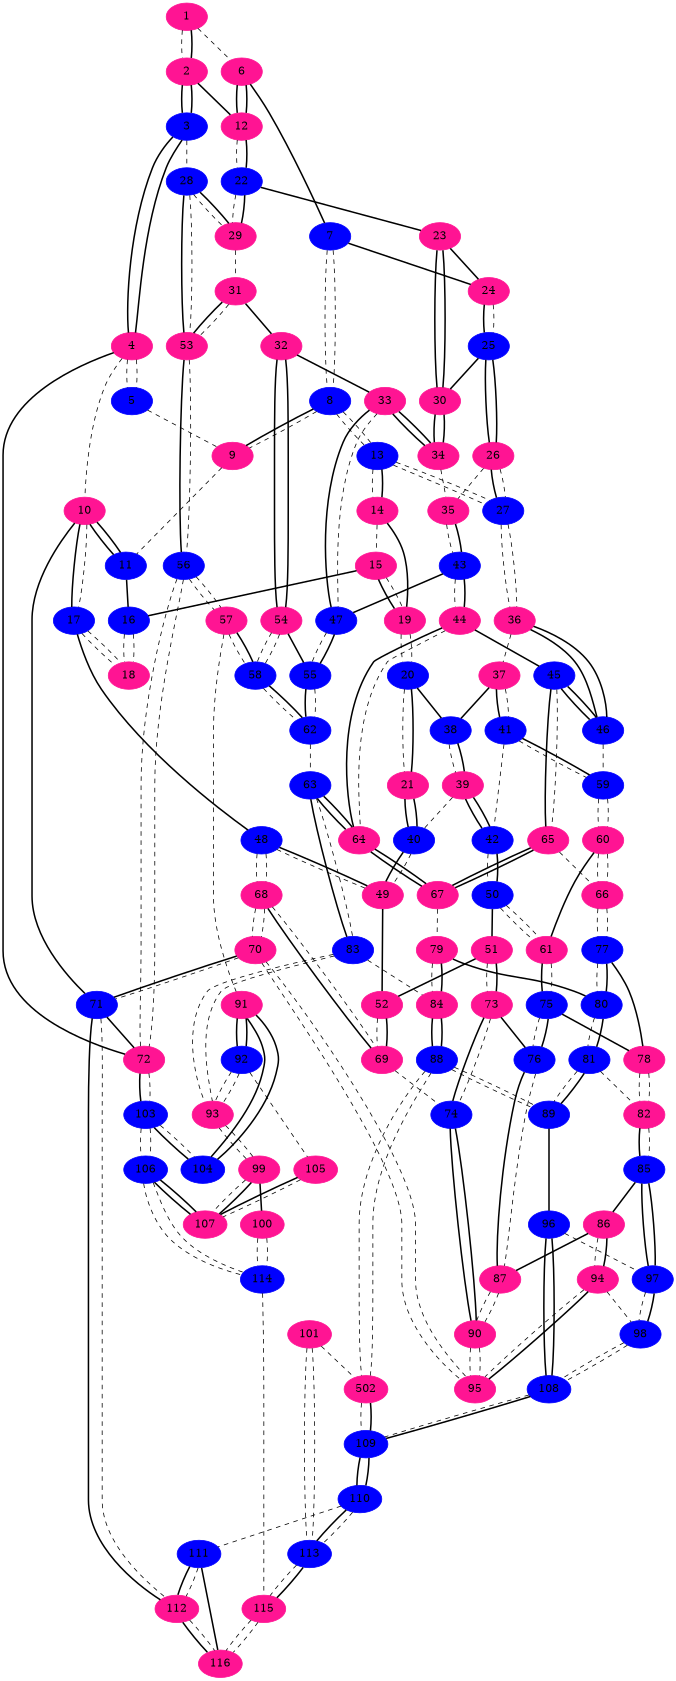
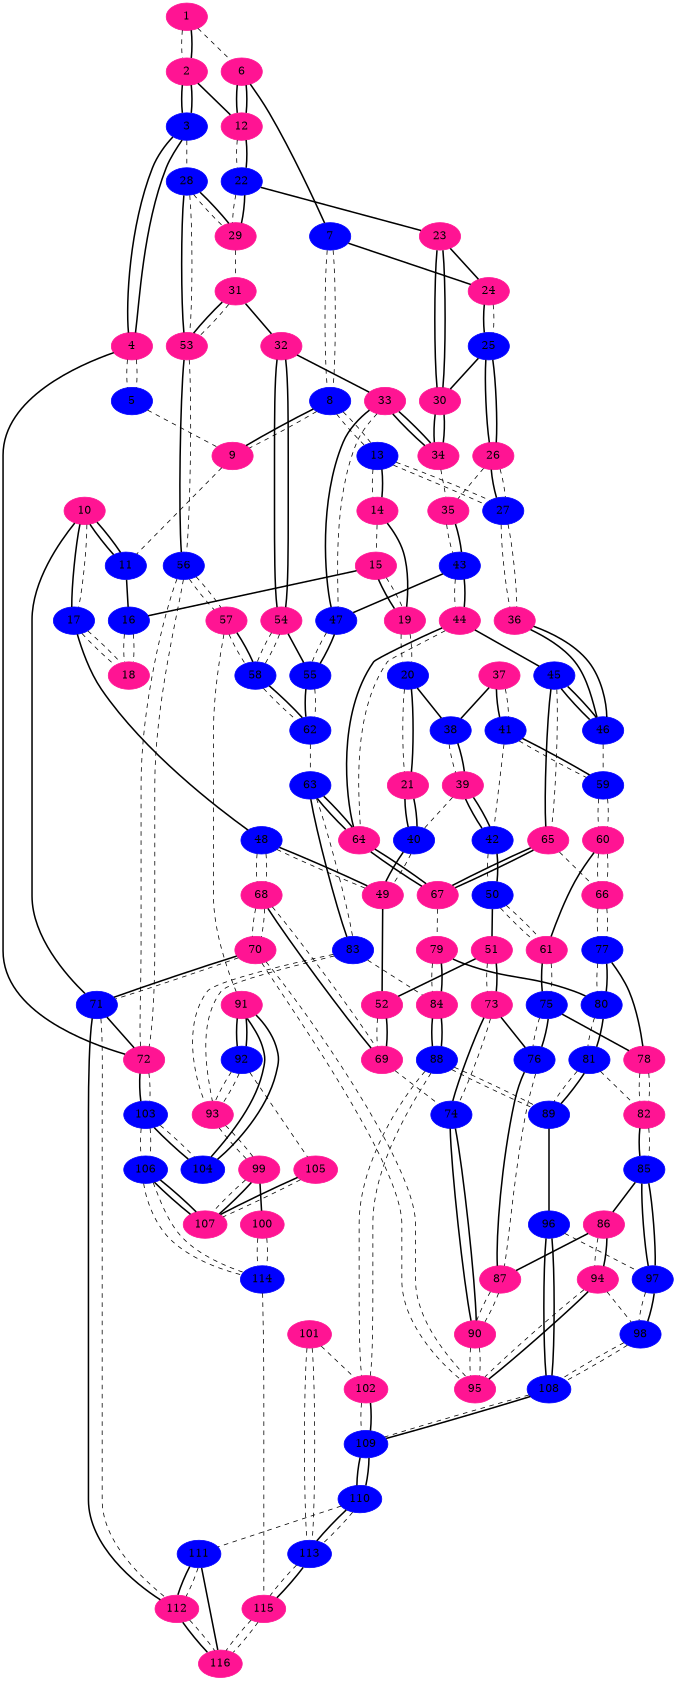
edge "4" -- "10": removed
edge "36" -- "37": removed
node "502": label "502" -> "102"
